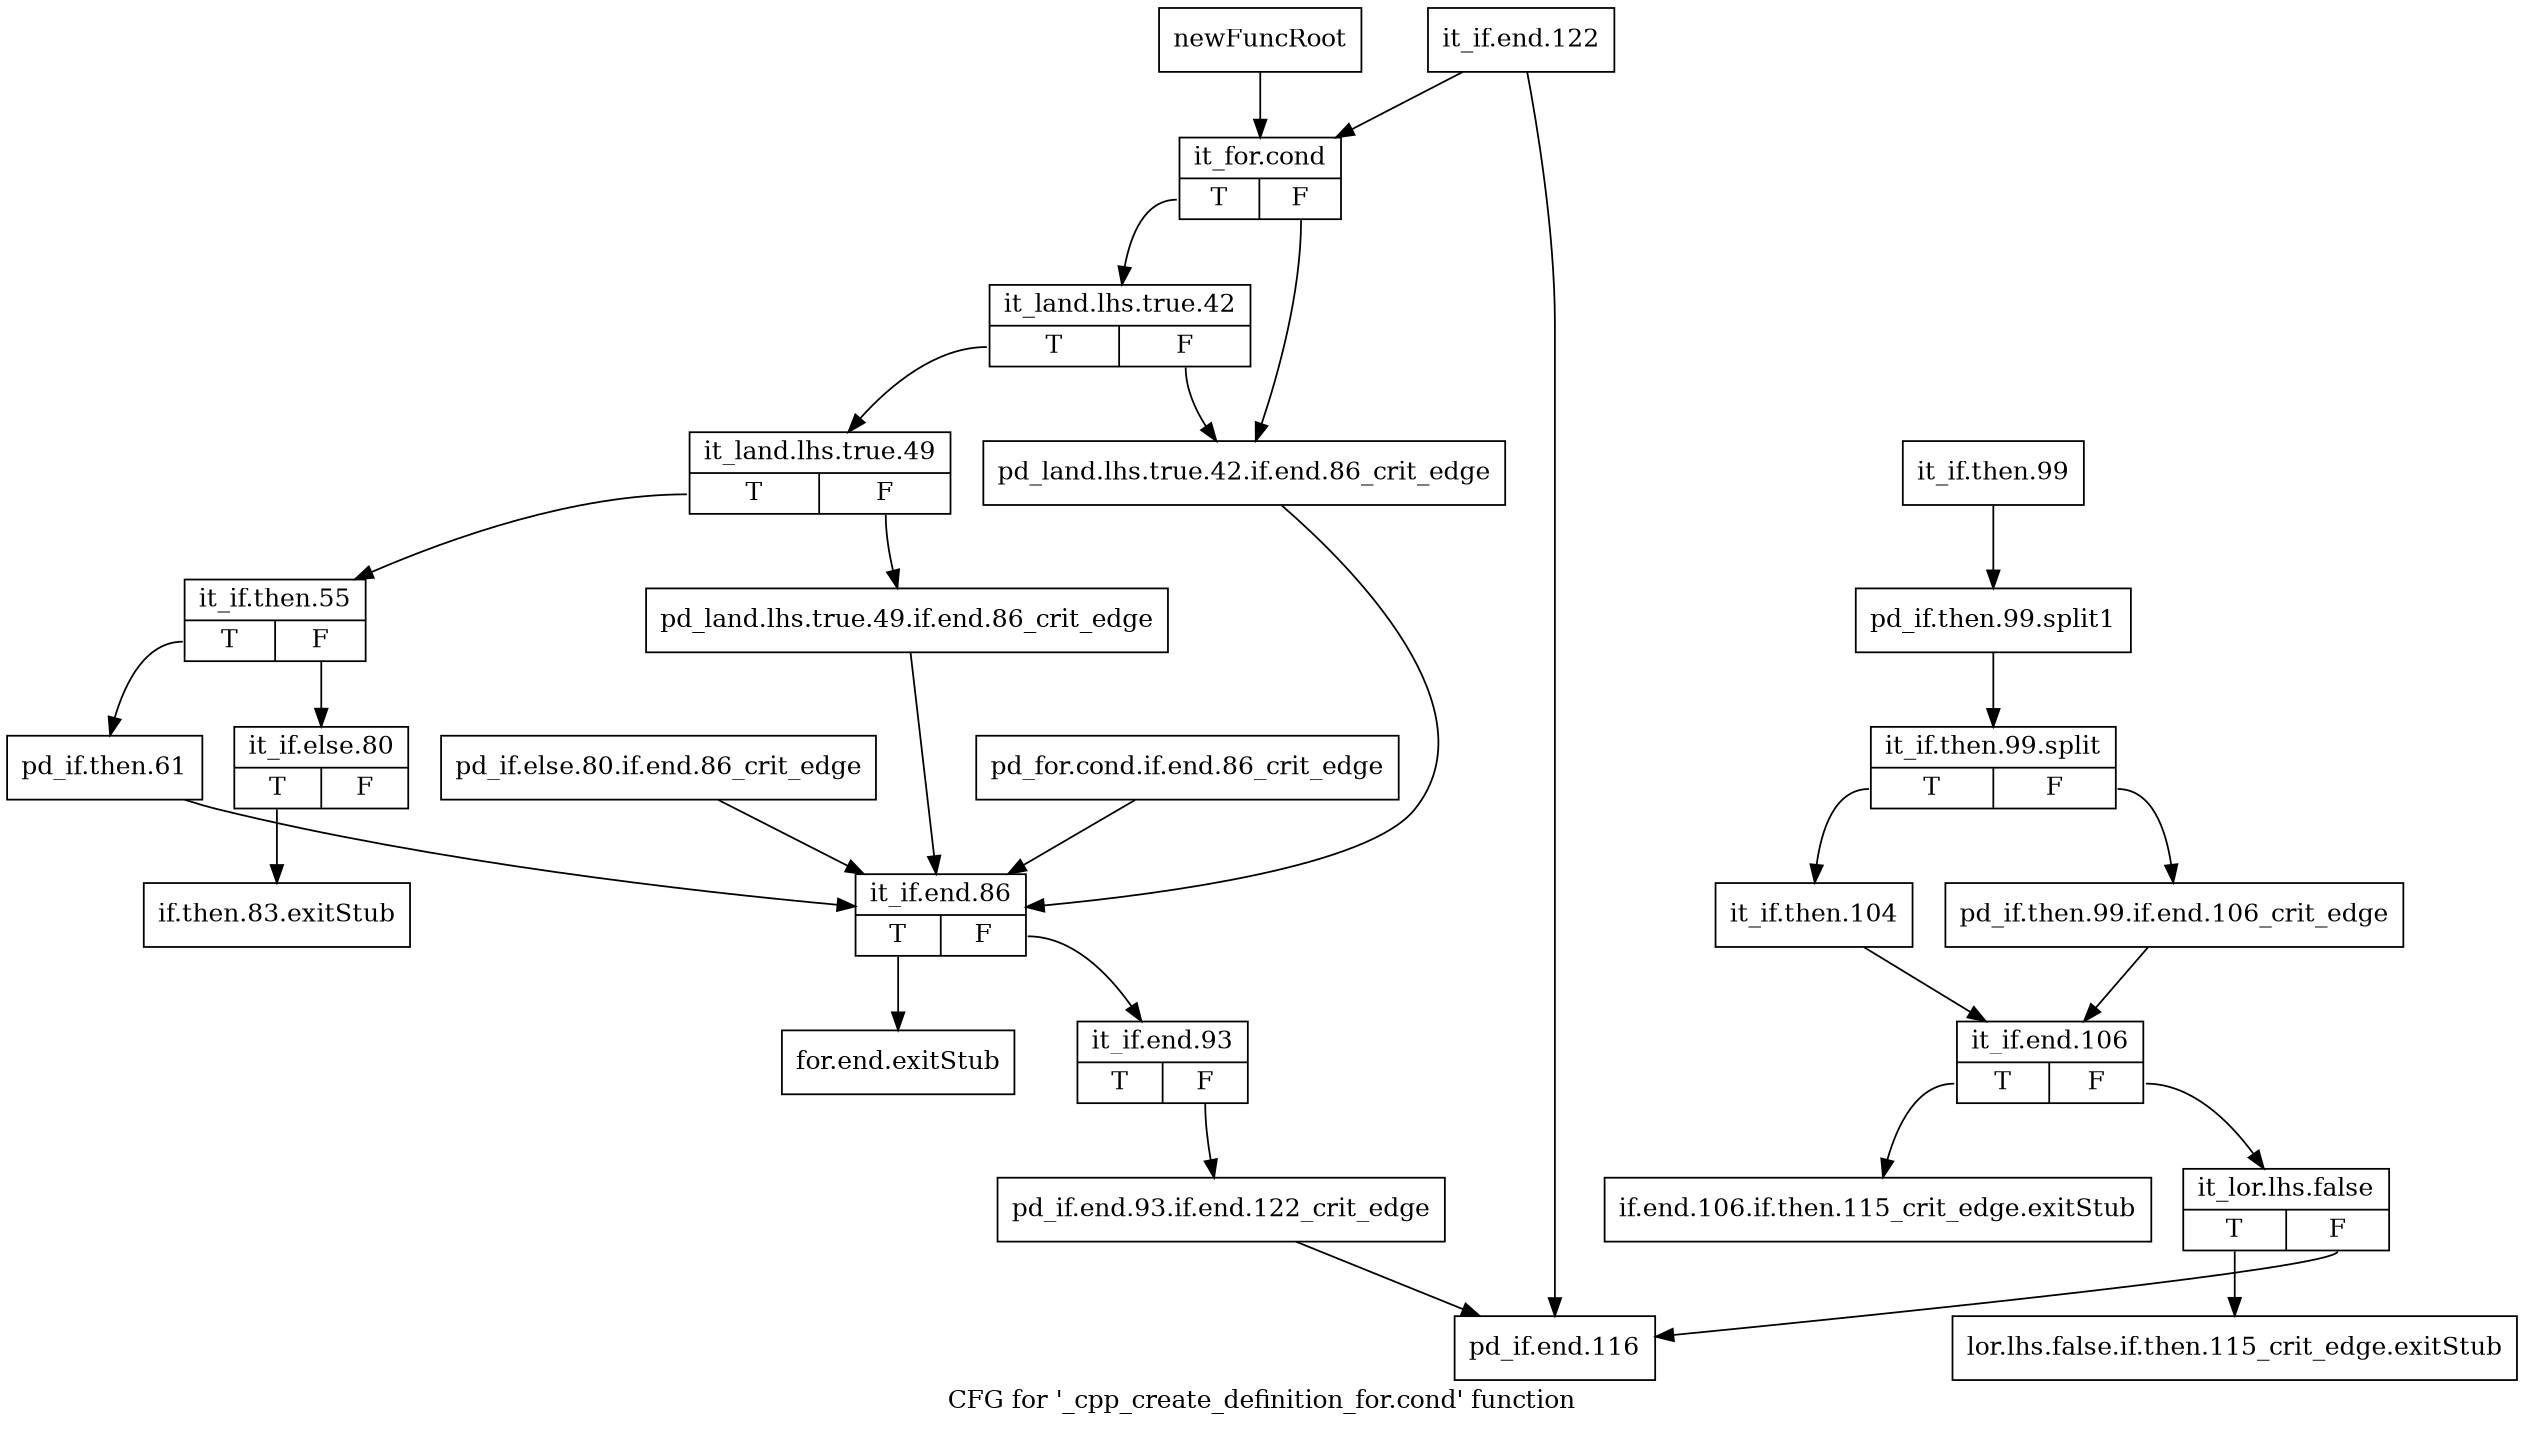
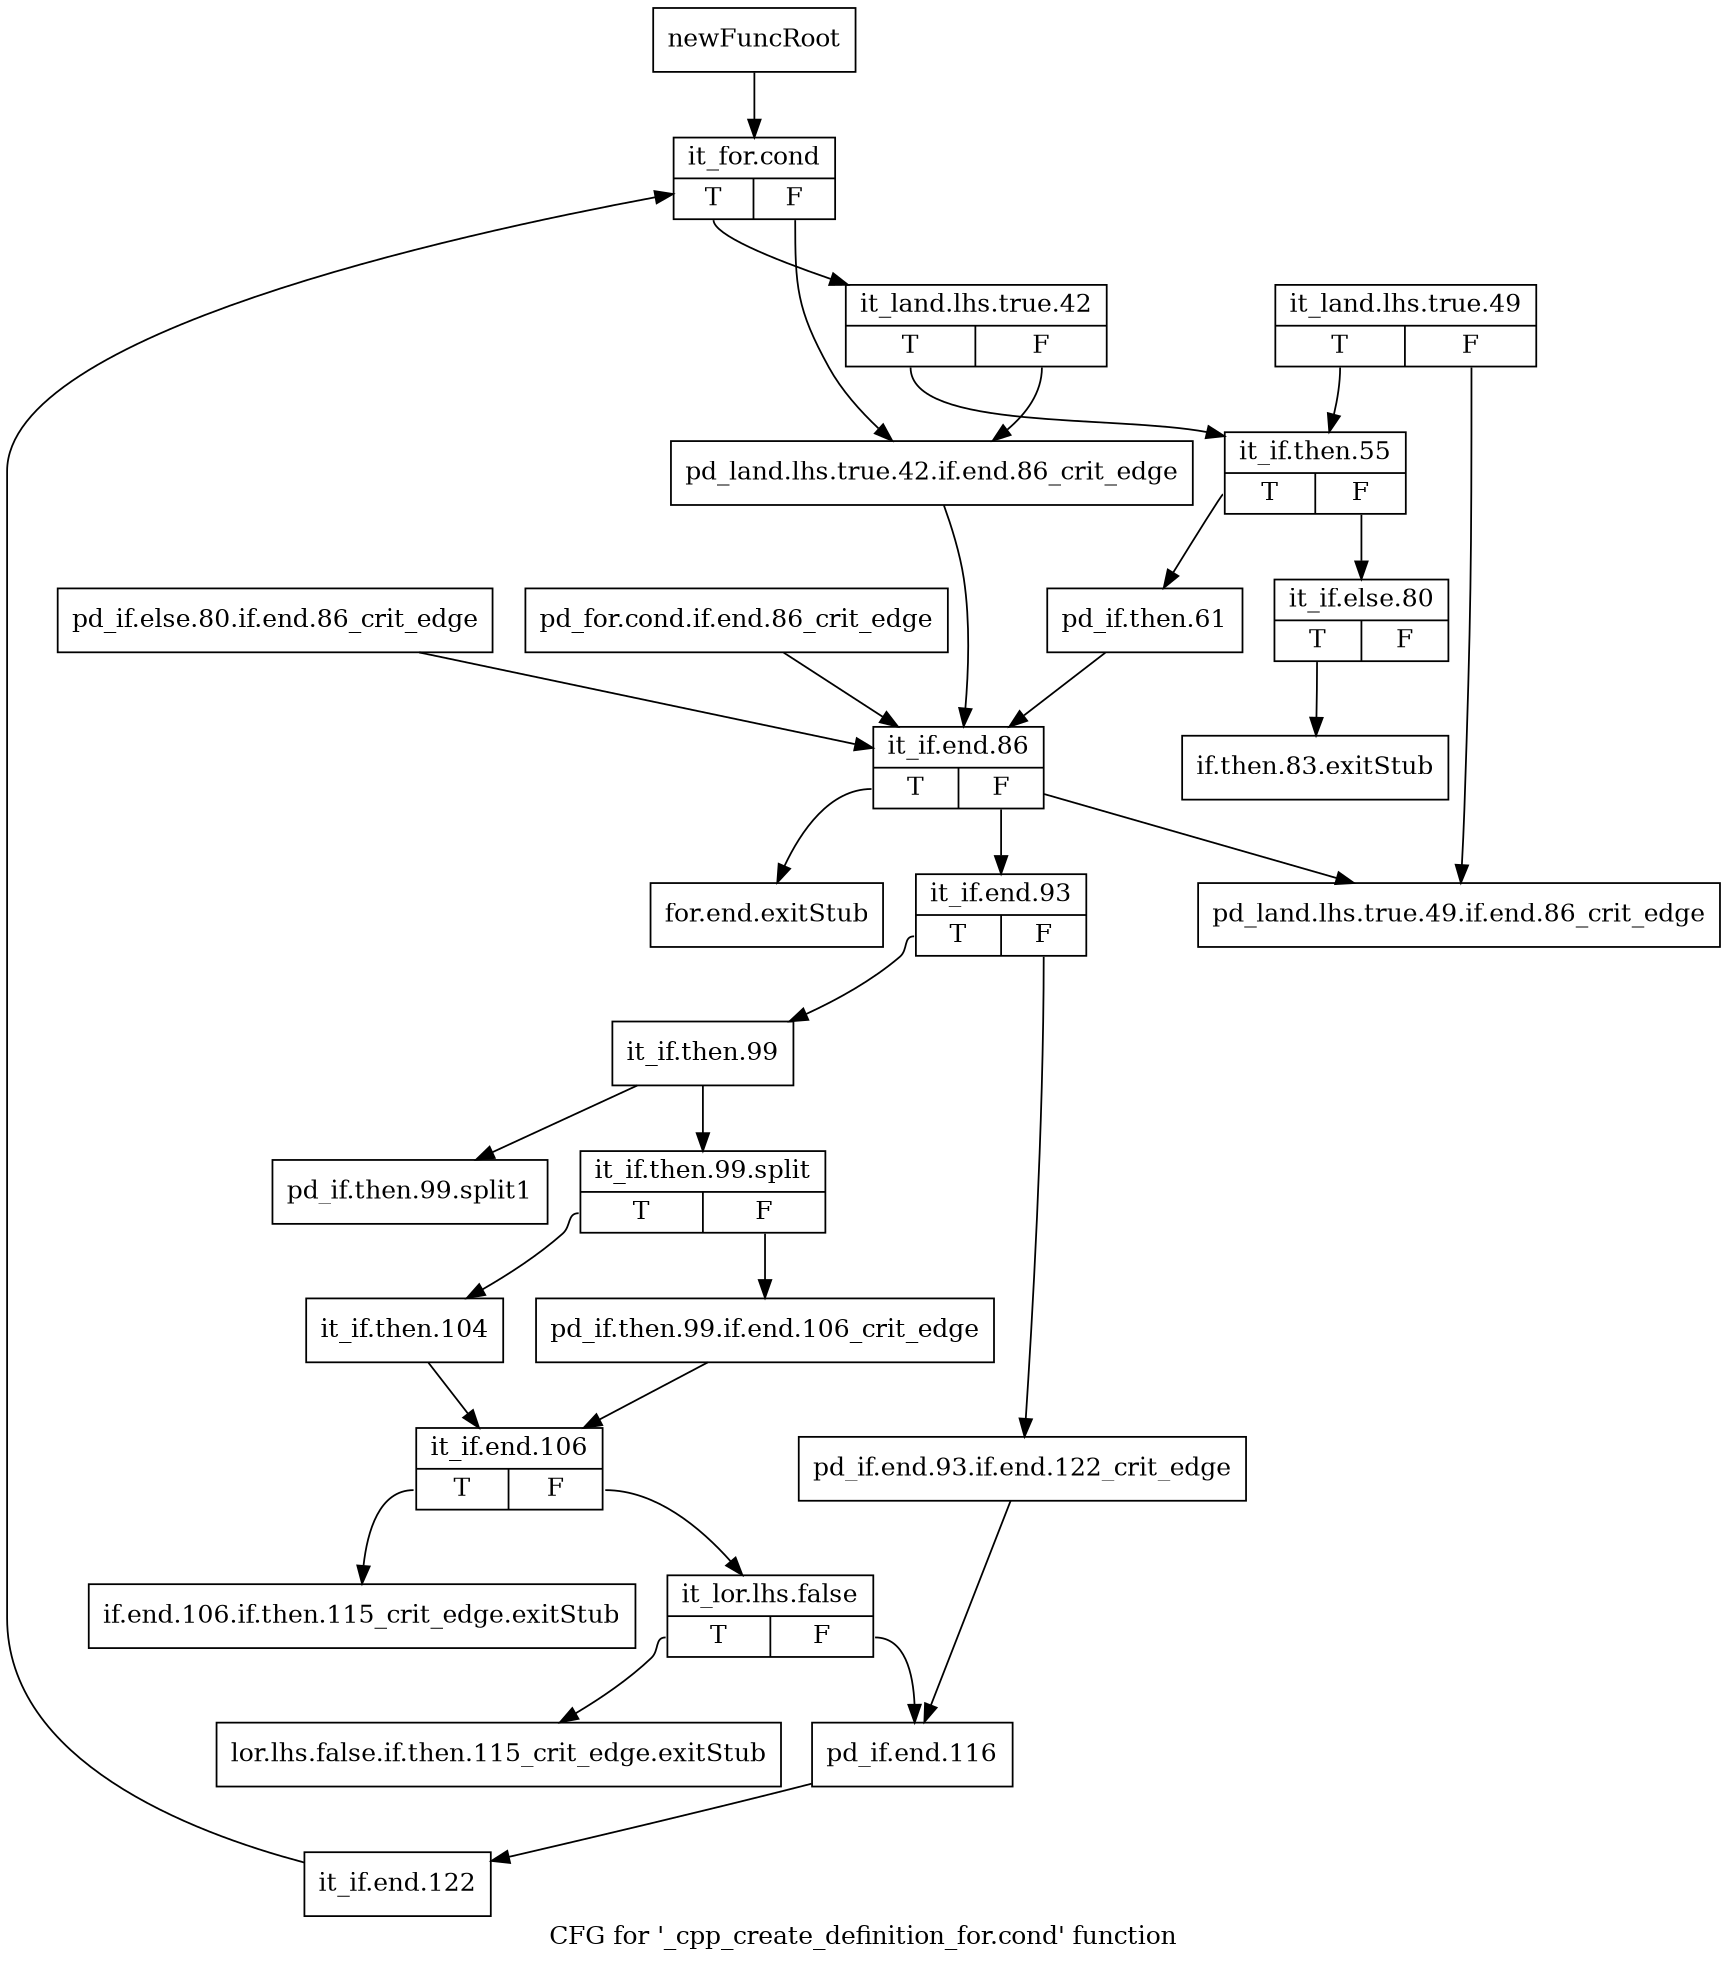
edge "it_land.lhs.true.42" -> "it_land.lhs.true.49": now "it_land.lhs.true.42" -> "it_if.then.55"
edge "pd_if.then.99.split1" -> "it_if.then.99.split": now "it_if.then.99" -> "it_if.then.99.split"
edge "it_if.end.122" -> "pd_if.end.116": reversed
edge "pd_land.lhs.true.49.if.end.86_crit_edge" -> "it_if.end.86": reversed
edge "it_if.end.93" -> "it_if.then.99": added
